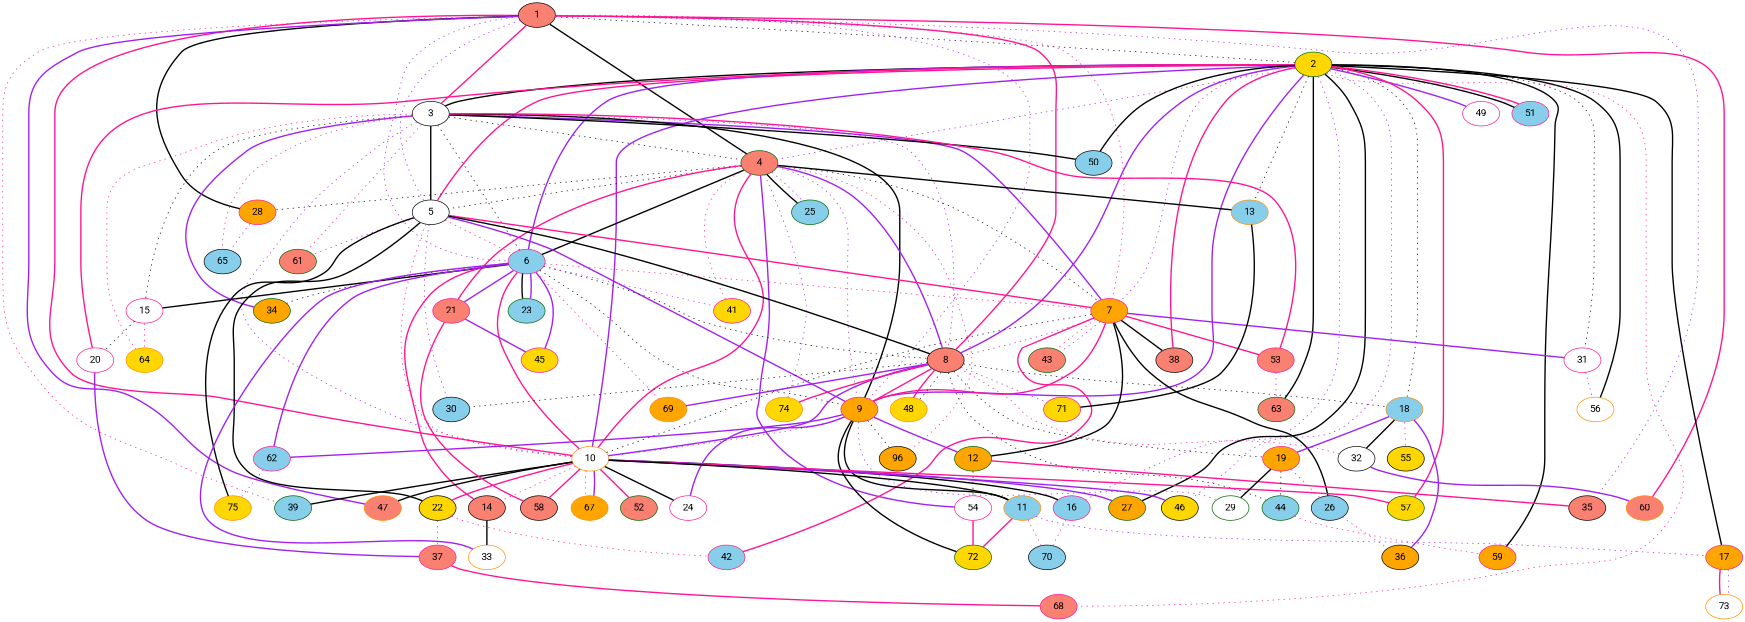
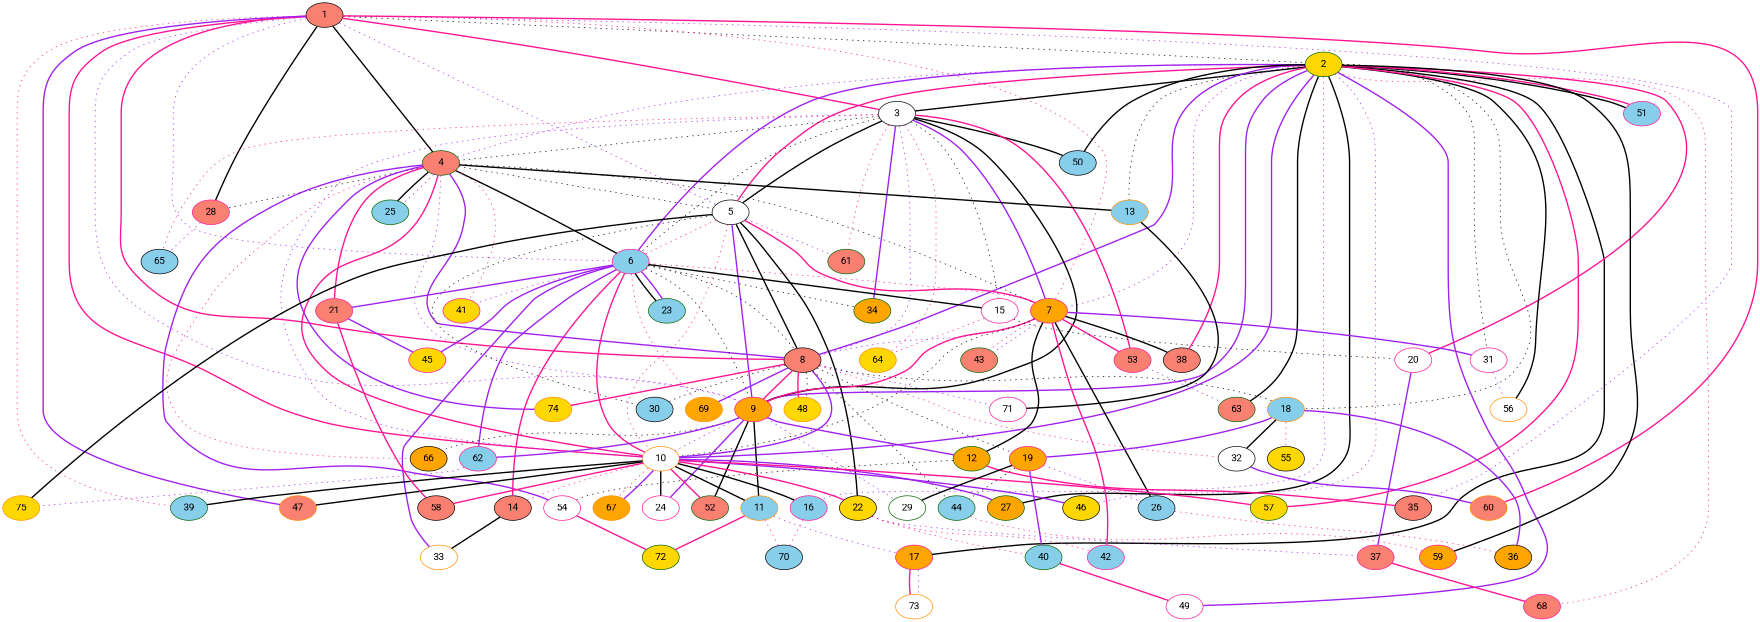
node "28": fillcolor orange -> salmon
edge "4" -- "74": style dotted -> bold
edge "5" -- "30": color purple -> black
node "71": fillcolor gold -> white
node "96": label "96" -> "66"
edge "9" -- "72": now "9" -- "52"
node "40": added
